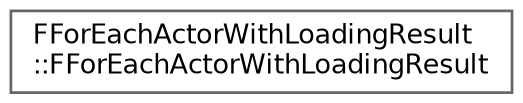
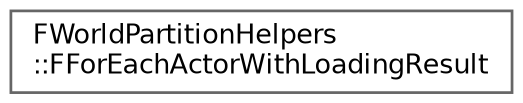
node "FForEachActorWithLoadingResult ::FForEachActorWithLoadingResult": label "FForEachActorWithLoadingResult ::FForEachActorWithLoadingResult" -> "FWorldPartitionHelpers ::FForEachActorWithLoadingResult"
